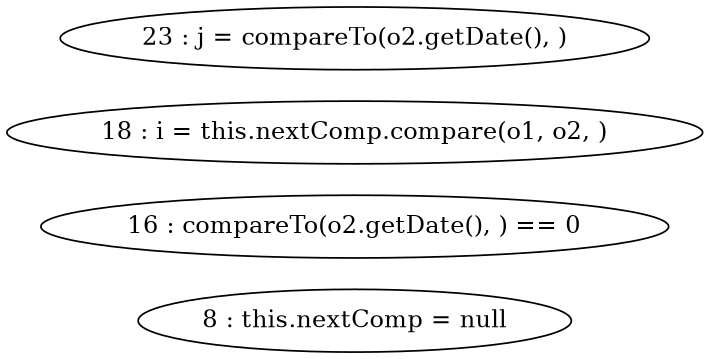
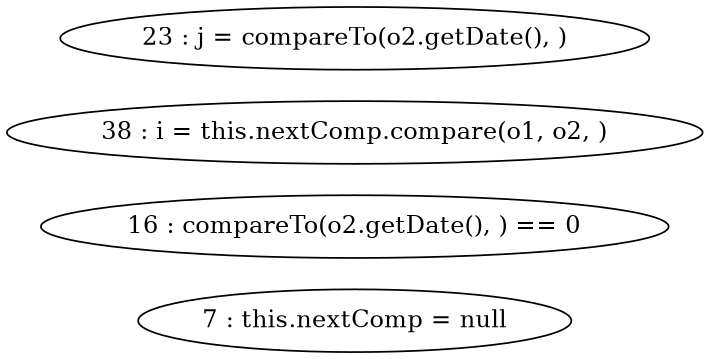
node "18 : i = this.nextComp.compare(o1, o2, )": label "18 : i = this.nextComp.compare(o1, o2, )" -> "38 : i = this.nextComp.compare(o1, o2, )"
node "8 : this.nextComp = null": label "8 : this.nextComp = null" -> "7 : this.nextComp = null"
